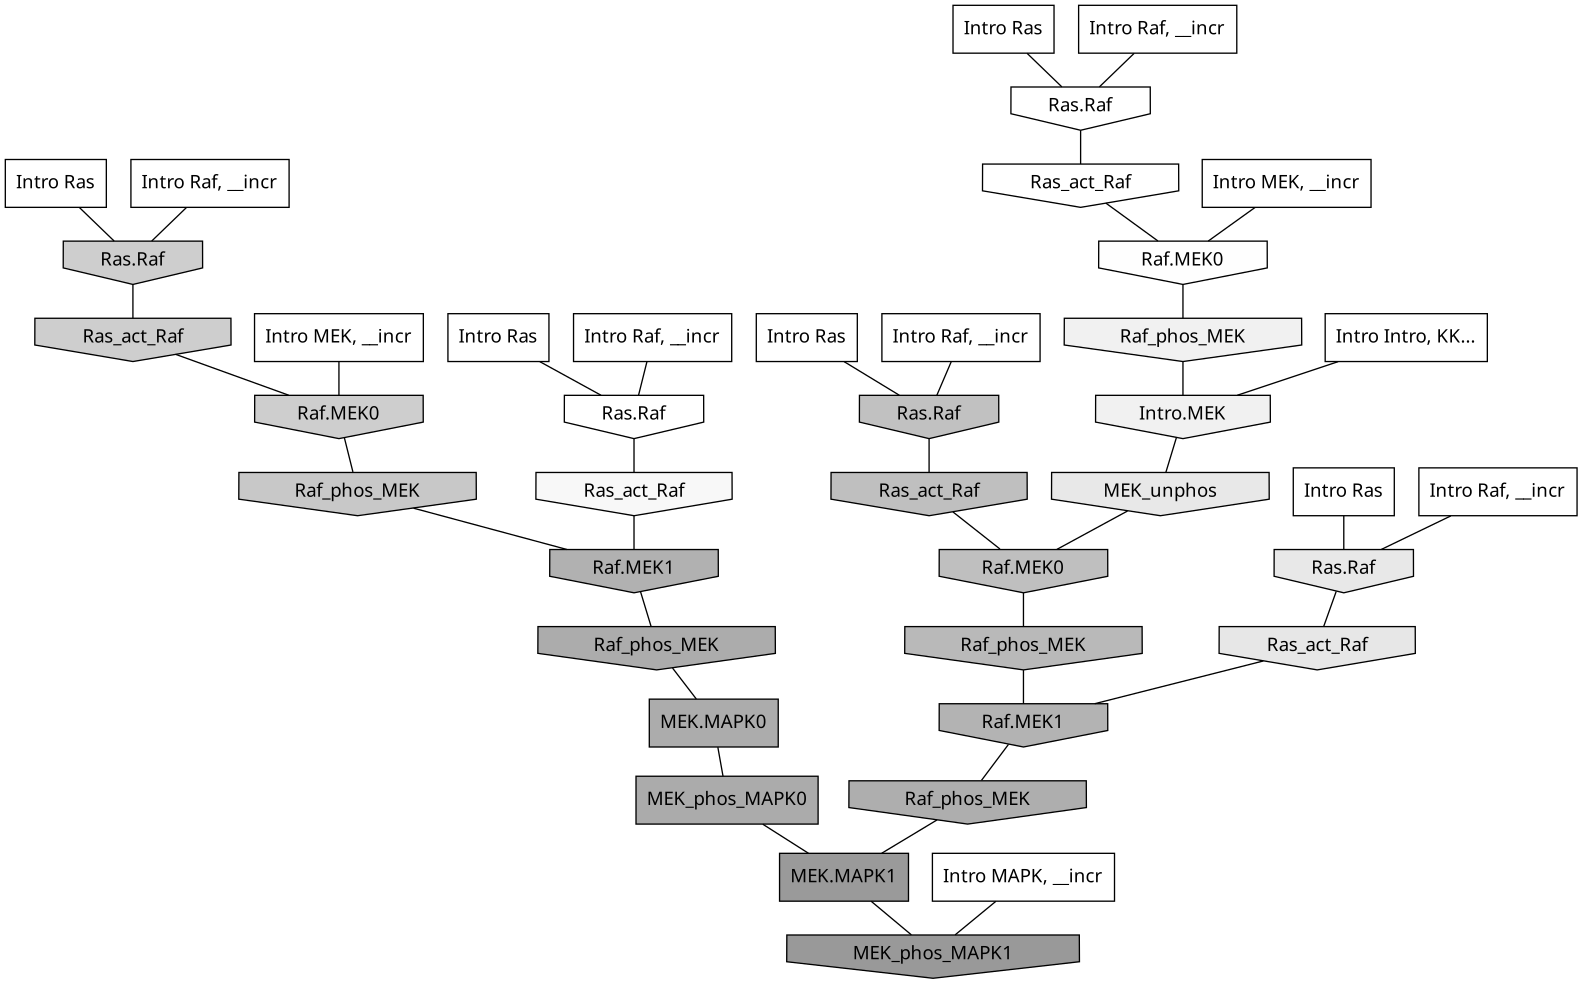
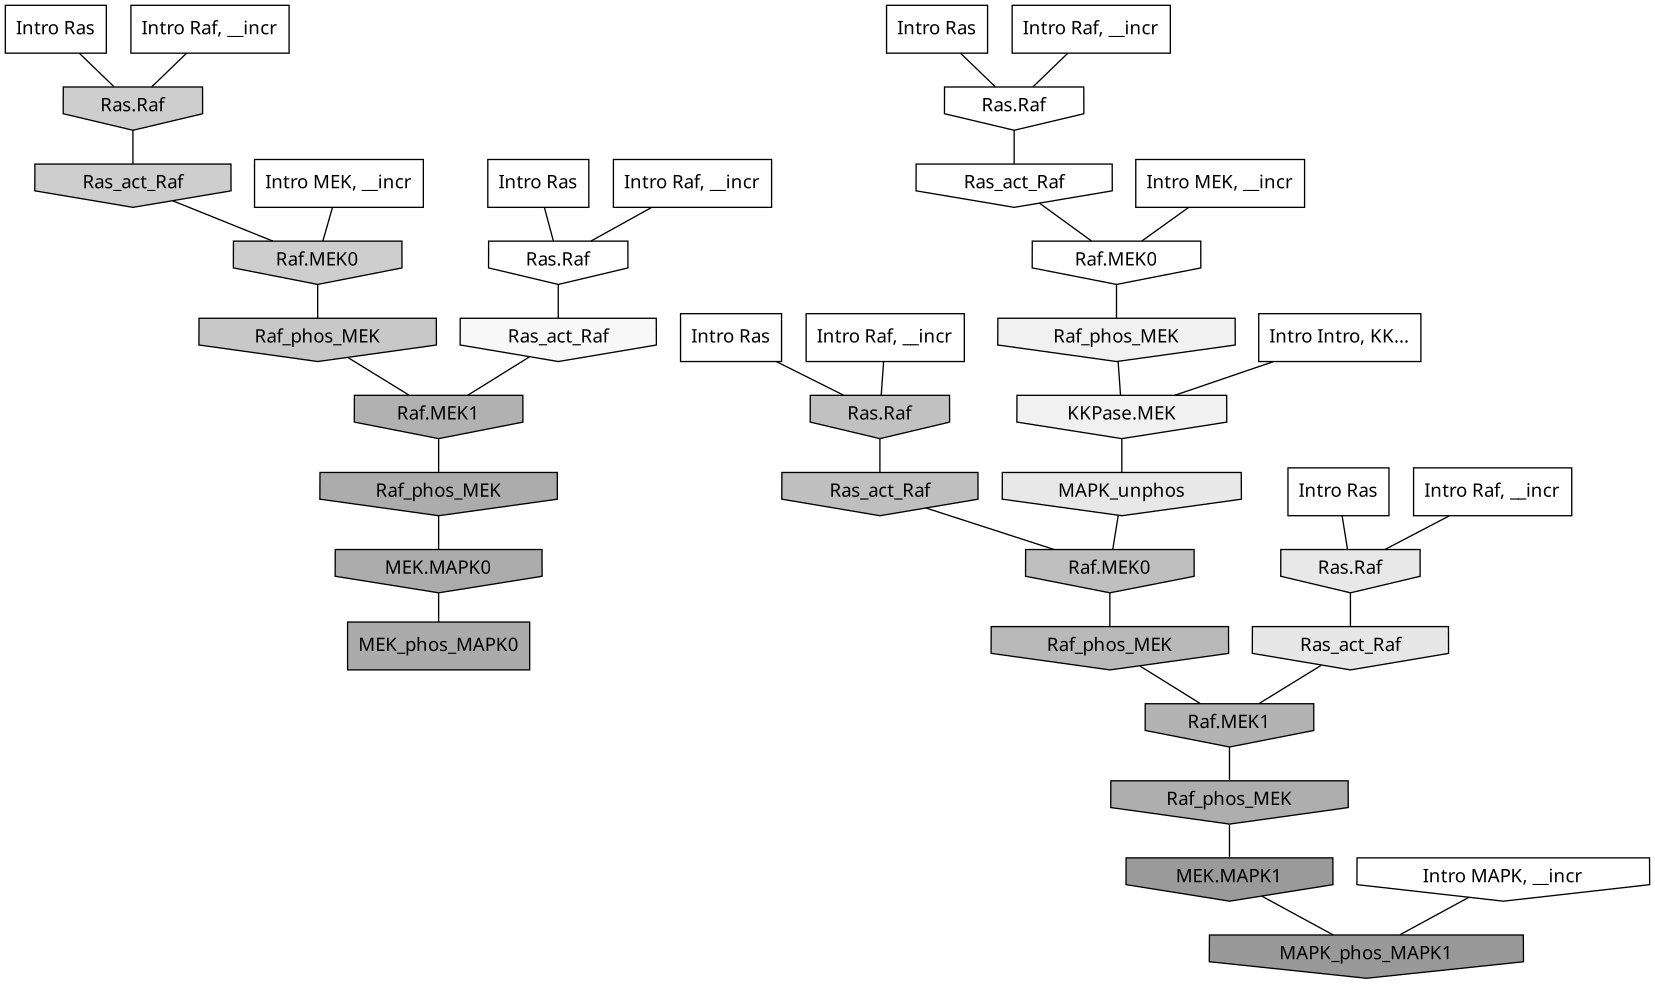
node "Intro.MEK": label "Intro.MEK" -> "KKPase.MEK"
node "MEK_unphos": label "MEK_unphos" -> "MAPK_unphos"
node "MEK.MAPK0": shape box -> invhouse
edge "MEK_phos_MAPK0" -- "MEK.MAPK1": removed
node "MEK.MAPK1": shape box -> invhouse
node "Intro MAPK, __incr": shape box -> invhouse
node "MEK_phos_MAPK1": label "MEK_phos_MAPK1" -> "MAPK_phos_MAPK1"
